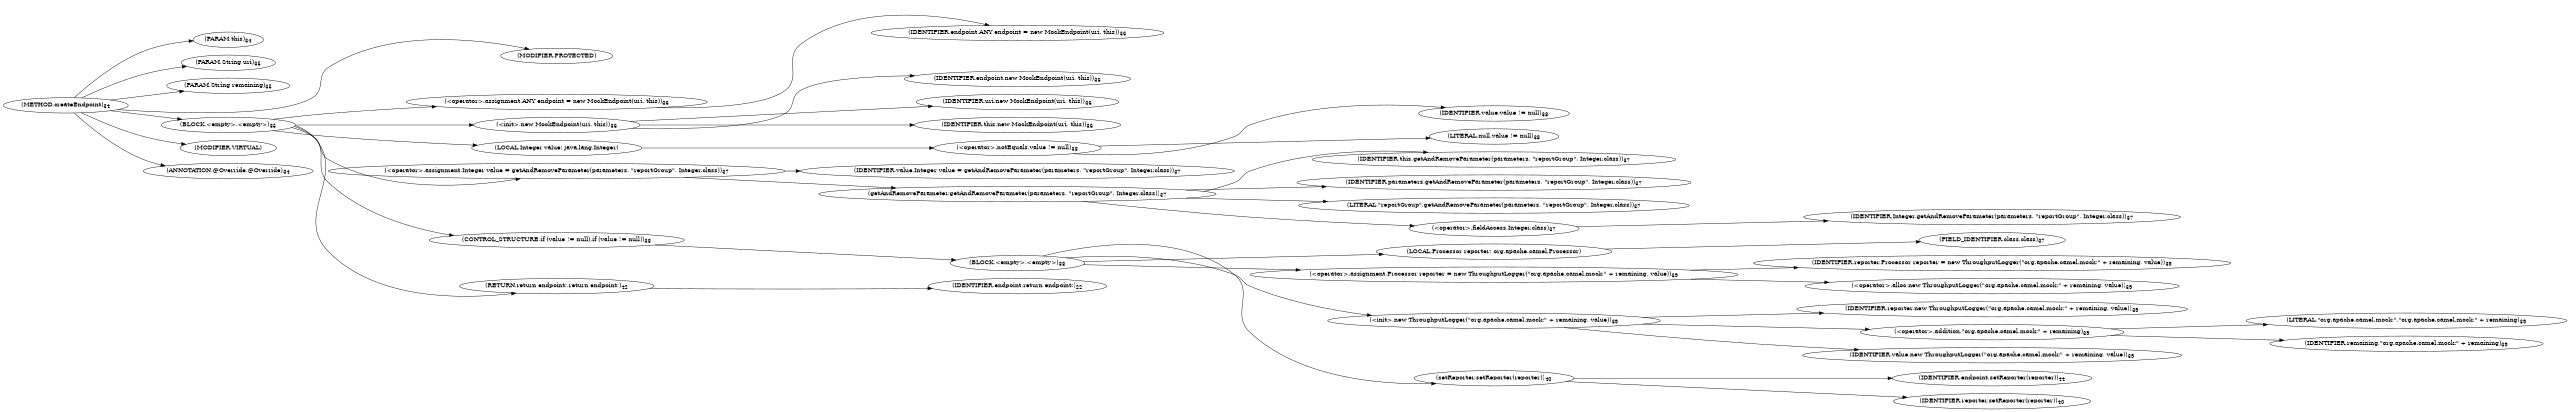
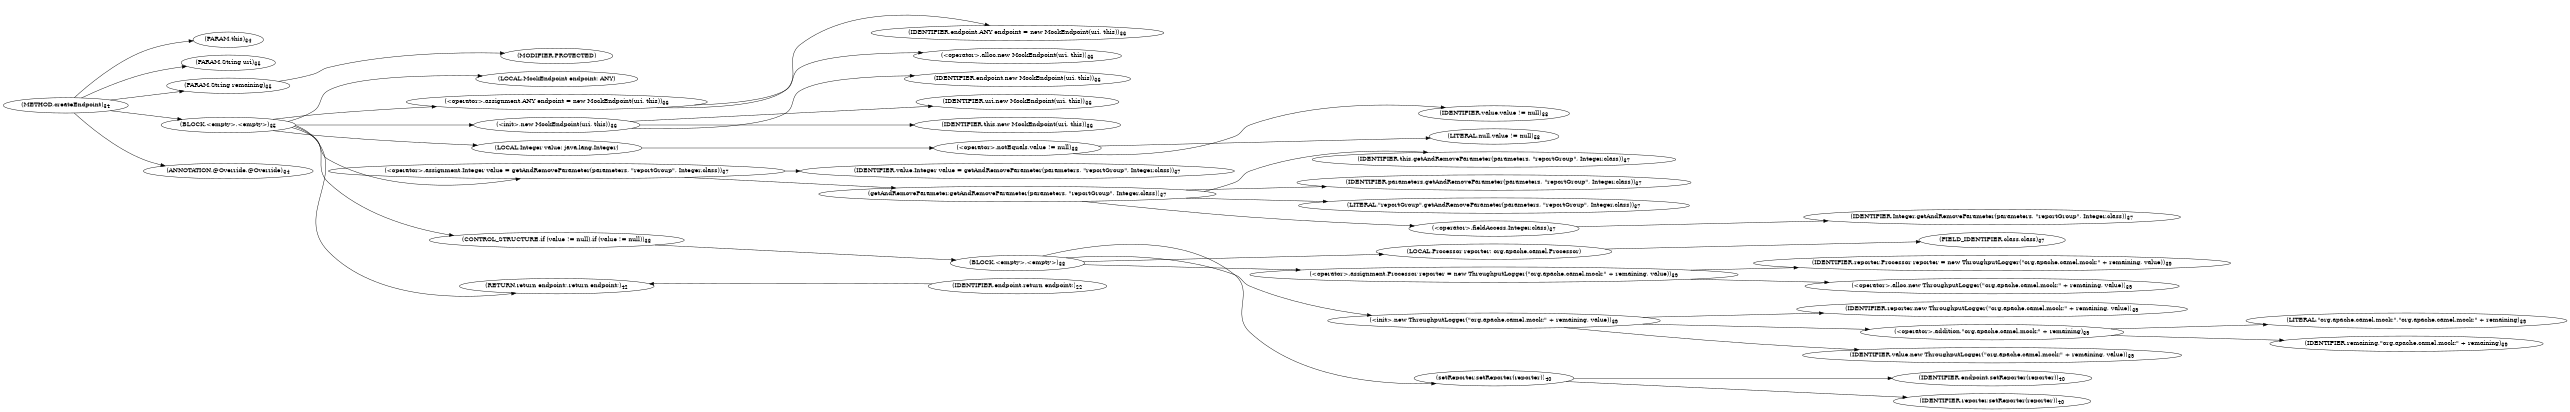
node "(<operator>.alloc,new MockEndpoint(uri, this))": added
node "(LOCAL,MockEndpoint endpoint: ANY)": added
edge "(METHOD,createEndpoint)" -> "(MODIFIER,PROTECTED)": now "(PARAM,String remaining)" -> "(MODIFIER,PROTECTED)"
node "(LITERAL,null,value != null)": text "38" -> "58"
node "(MODIFIER,VIRTUAL)": removed
edge "(RETURN,return endpoint;,return endpoint;)" -> "(IDENTIFIER,endpoint,return endpoint;)": reversed
node "(IDENTIFIER,endpoint,setReporter(reporter))": text "44" -> "40"
